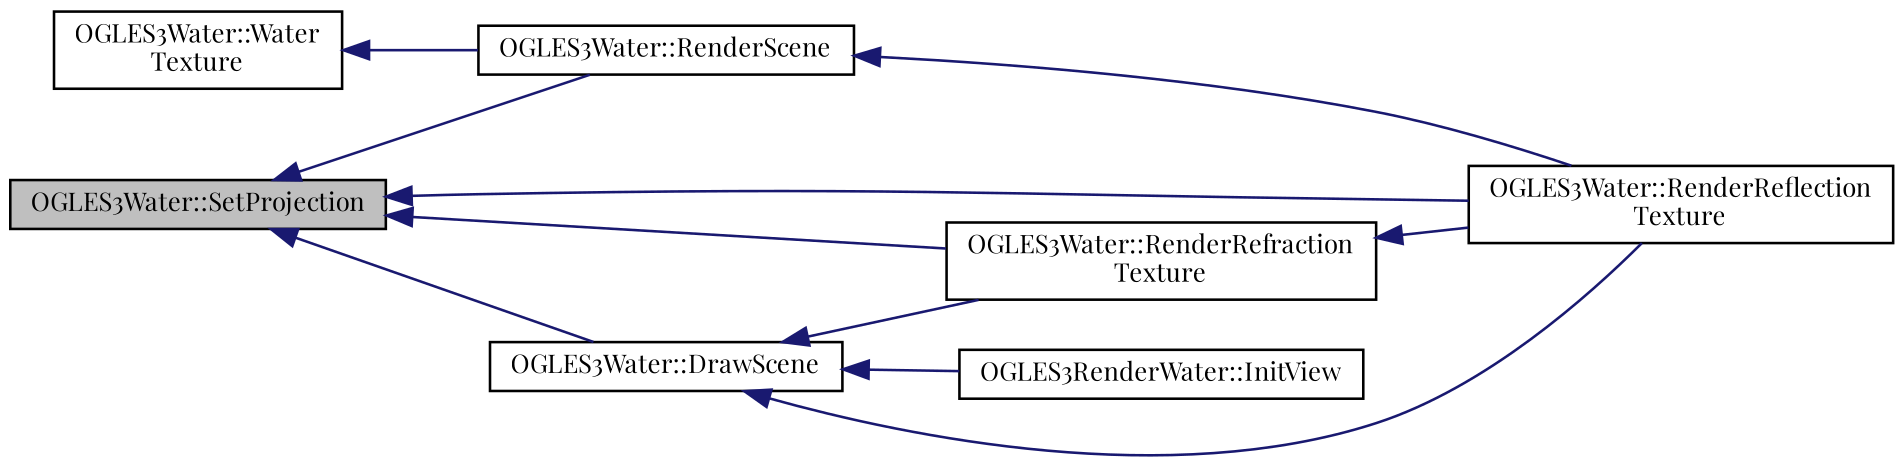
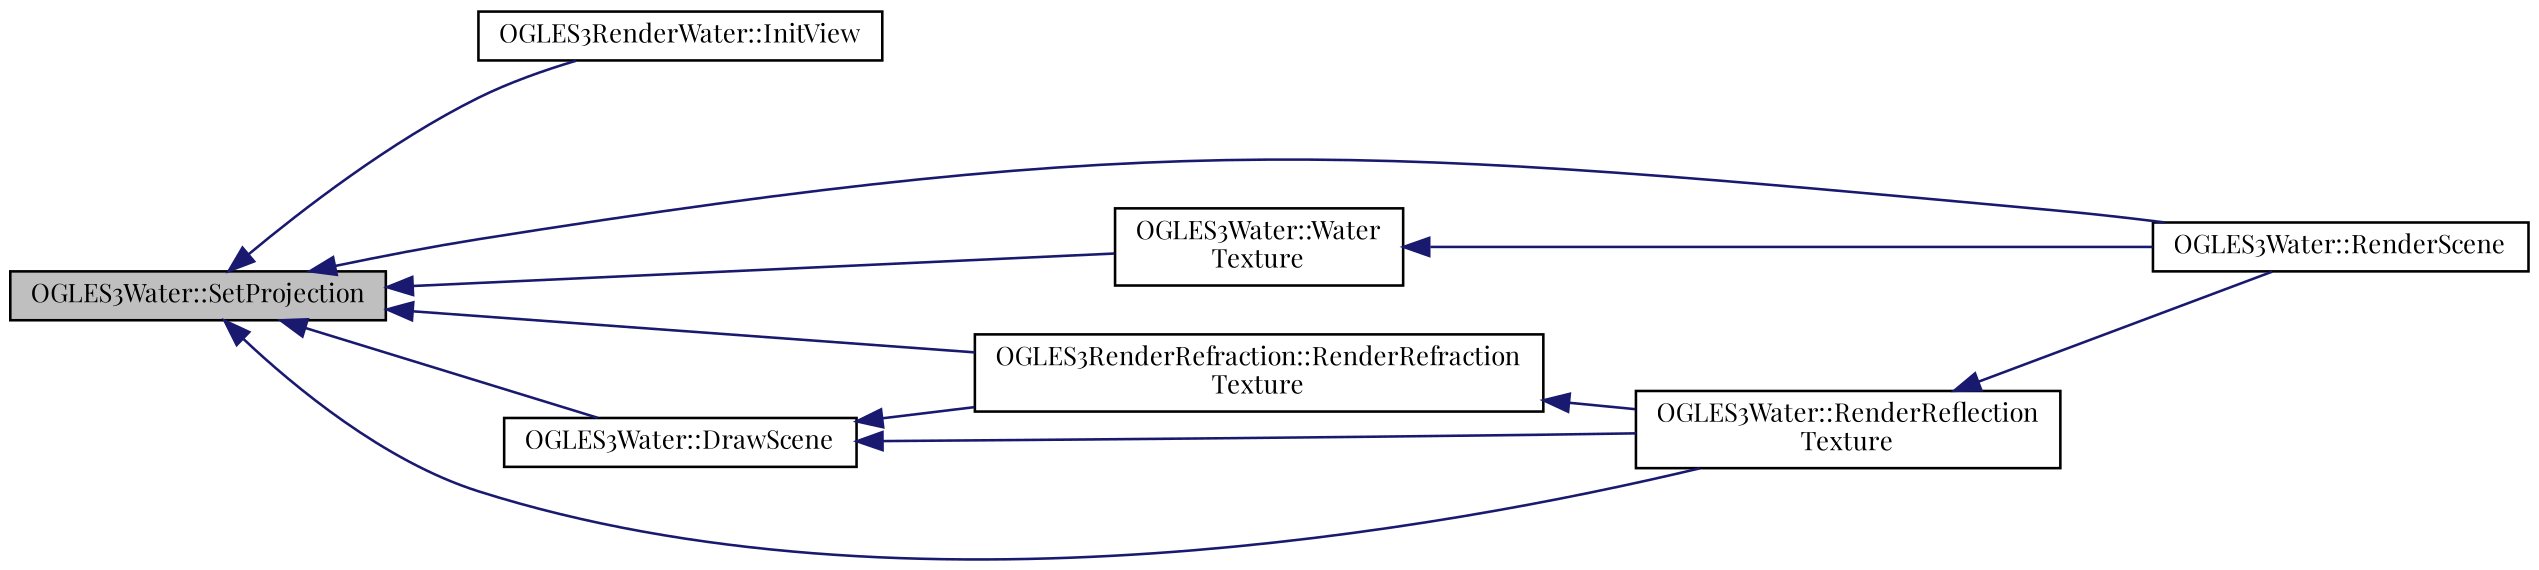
edge "OGLES3Water::RenderReflection Texture" -> "OGLES3Water::RenderScene": reversed
node "OGLES3Water::RenderRefraction Texture": label "OGLES3Water::RenderRefraction Texture" -> "OGLES3RenderRefraction::RenderRefraction Texture"
edge "OGLES3Water::Water Texture" -> "OGLES3Water::SetProjection": added
edge "OGLES3RenderWater::InitView" -> "OGLES3Water::DrawScene": now "OGLES3RenderWater::InitView" -> "OGLES3Water::SetProjection"
